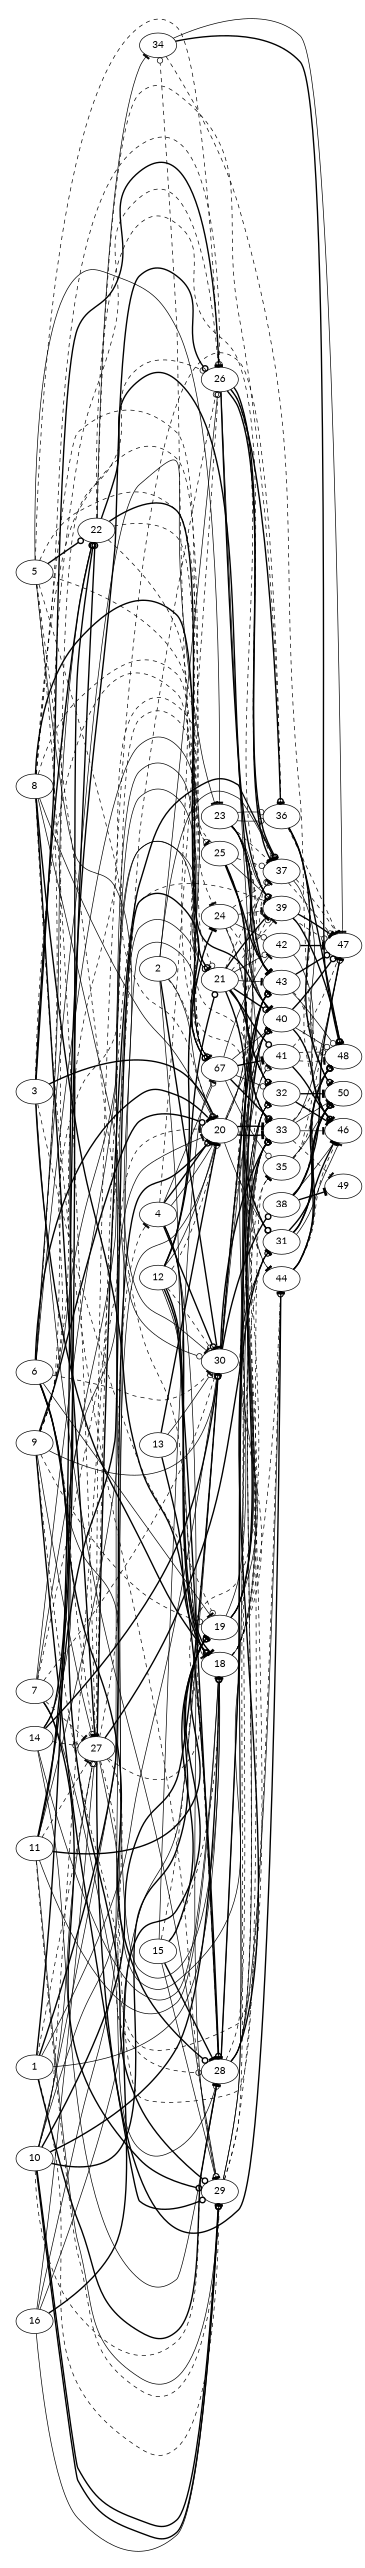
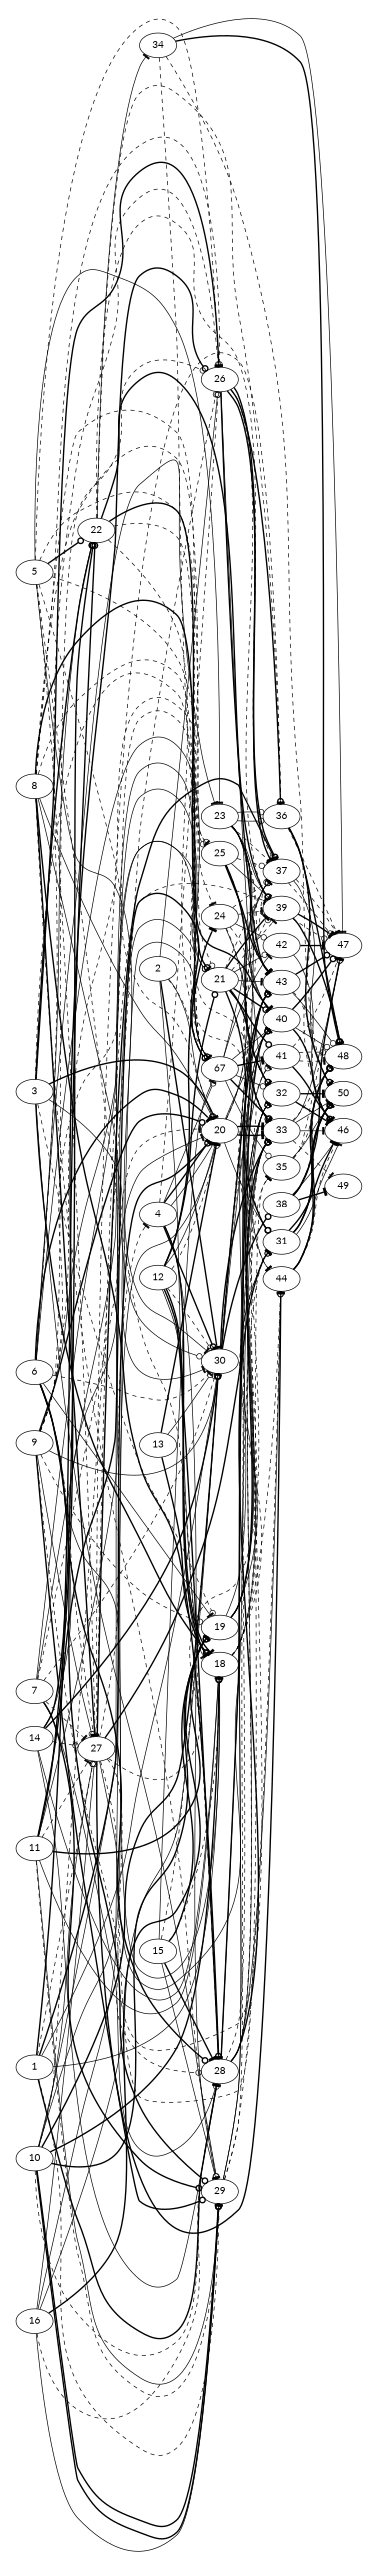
edge "25" -> "34": reversed
edge "2" -> "37": now "67" -> "37"
edge "3" -> "30": added
edge "16" -> "28": added
